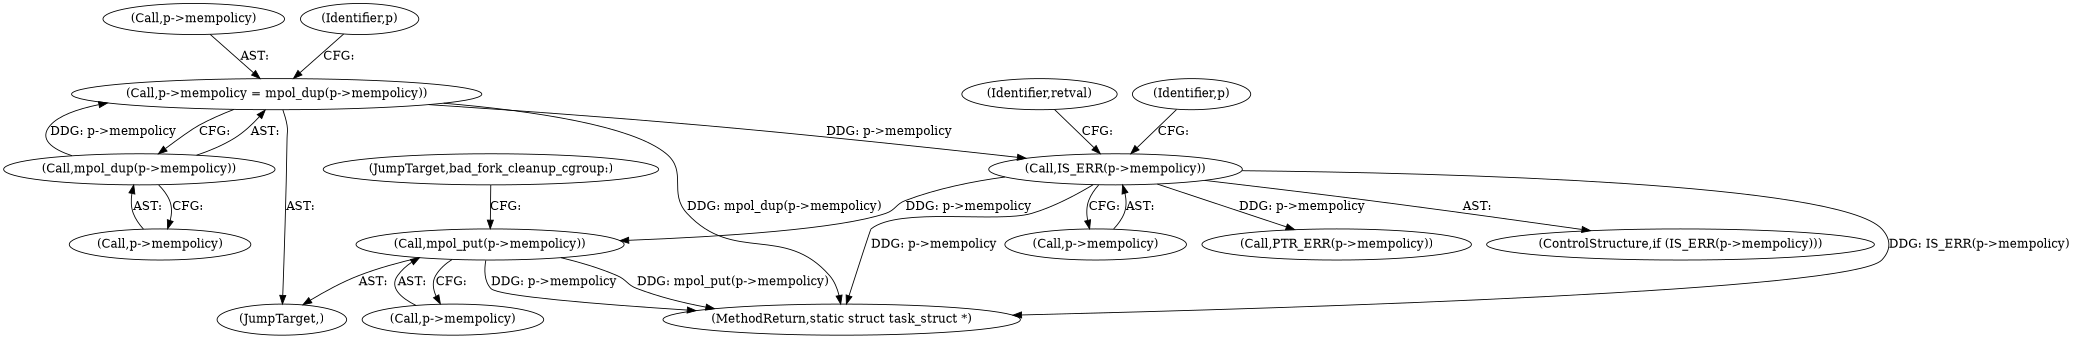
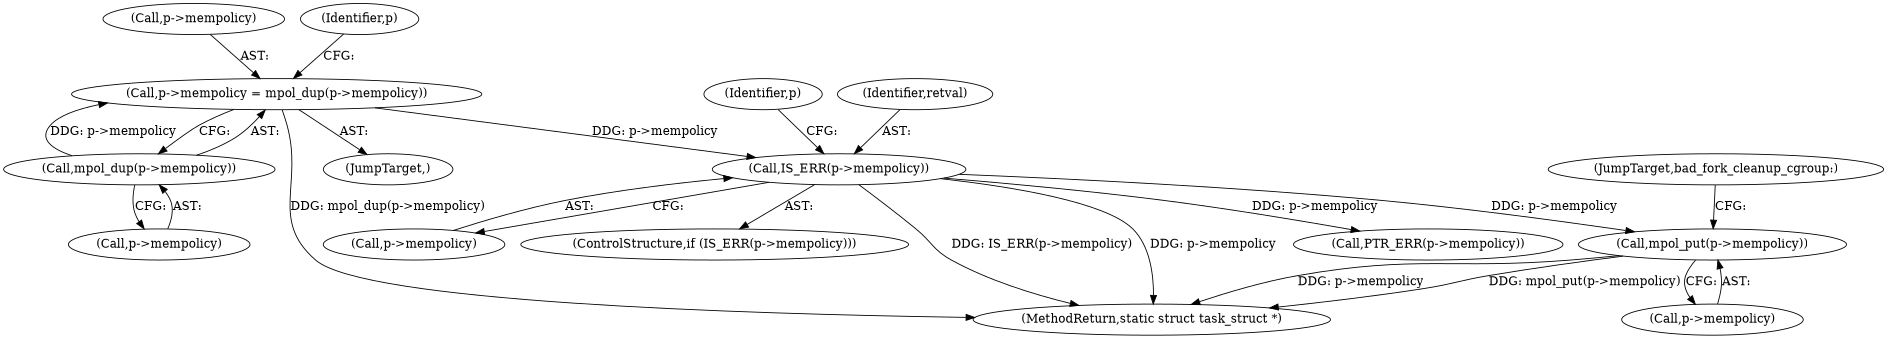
edge "(Identifier,retval)" -> "(Call,IS_ERR(p->mempolicy))": label "CFG: " -> "AST: "
edge "(Call,mpol_put(p->mempolicy))" -> "(JumpTarget,)": removed, label "AST:"
